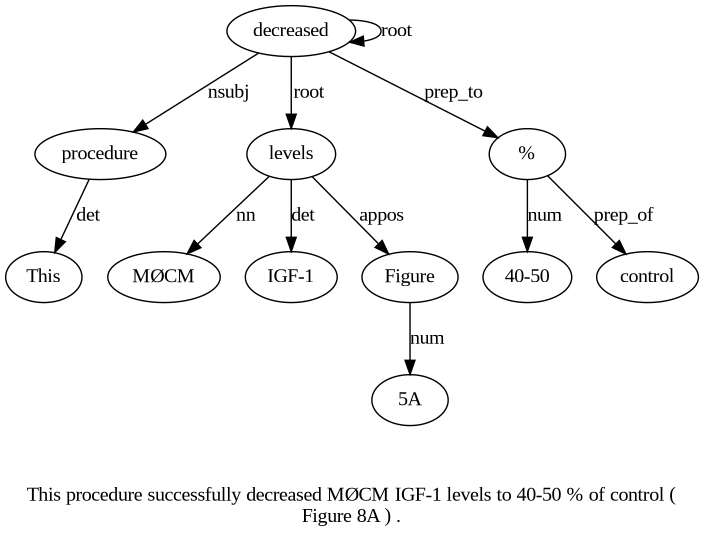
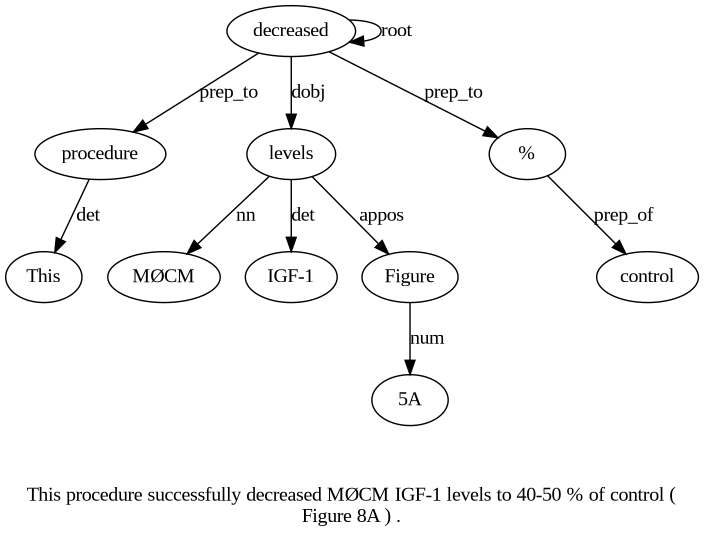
edge "decreased" -> "procedure": label "nsubj" -> "prep_to"
edge "decreased" -> "levels": label "root" -> "dobj"
node "40-50": removed
